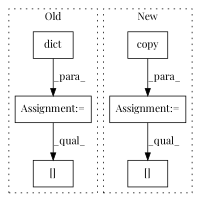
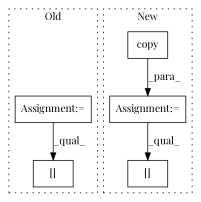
node "dict": removed
